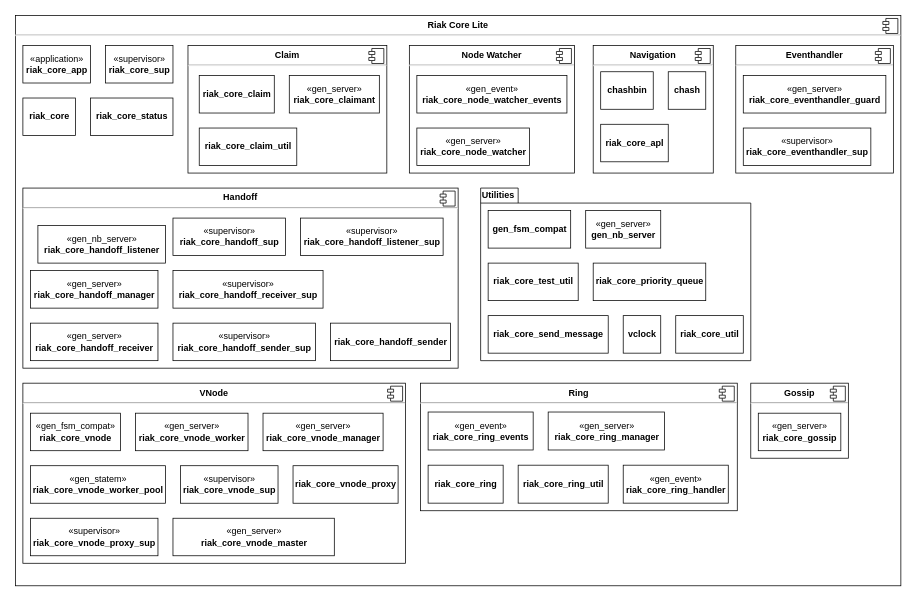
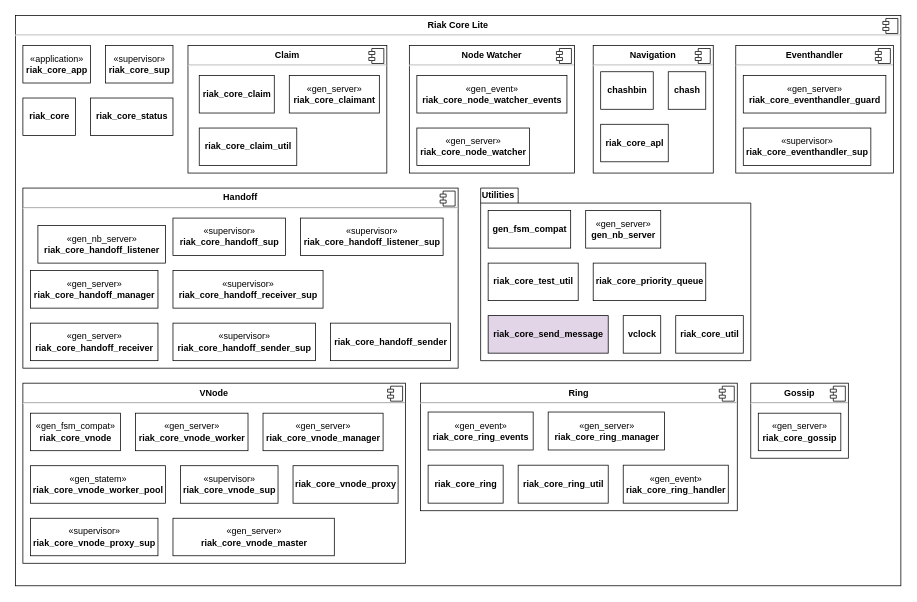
node "riak_core_send_message": fillcolor #ffffff -> #e1d5e7
